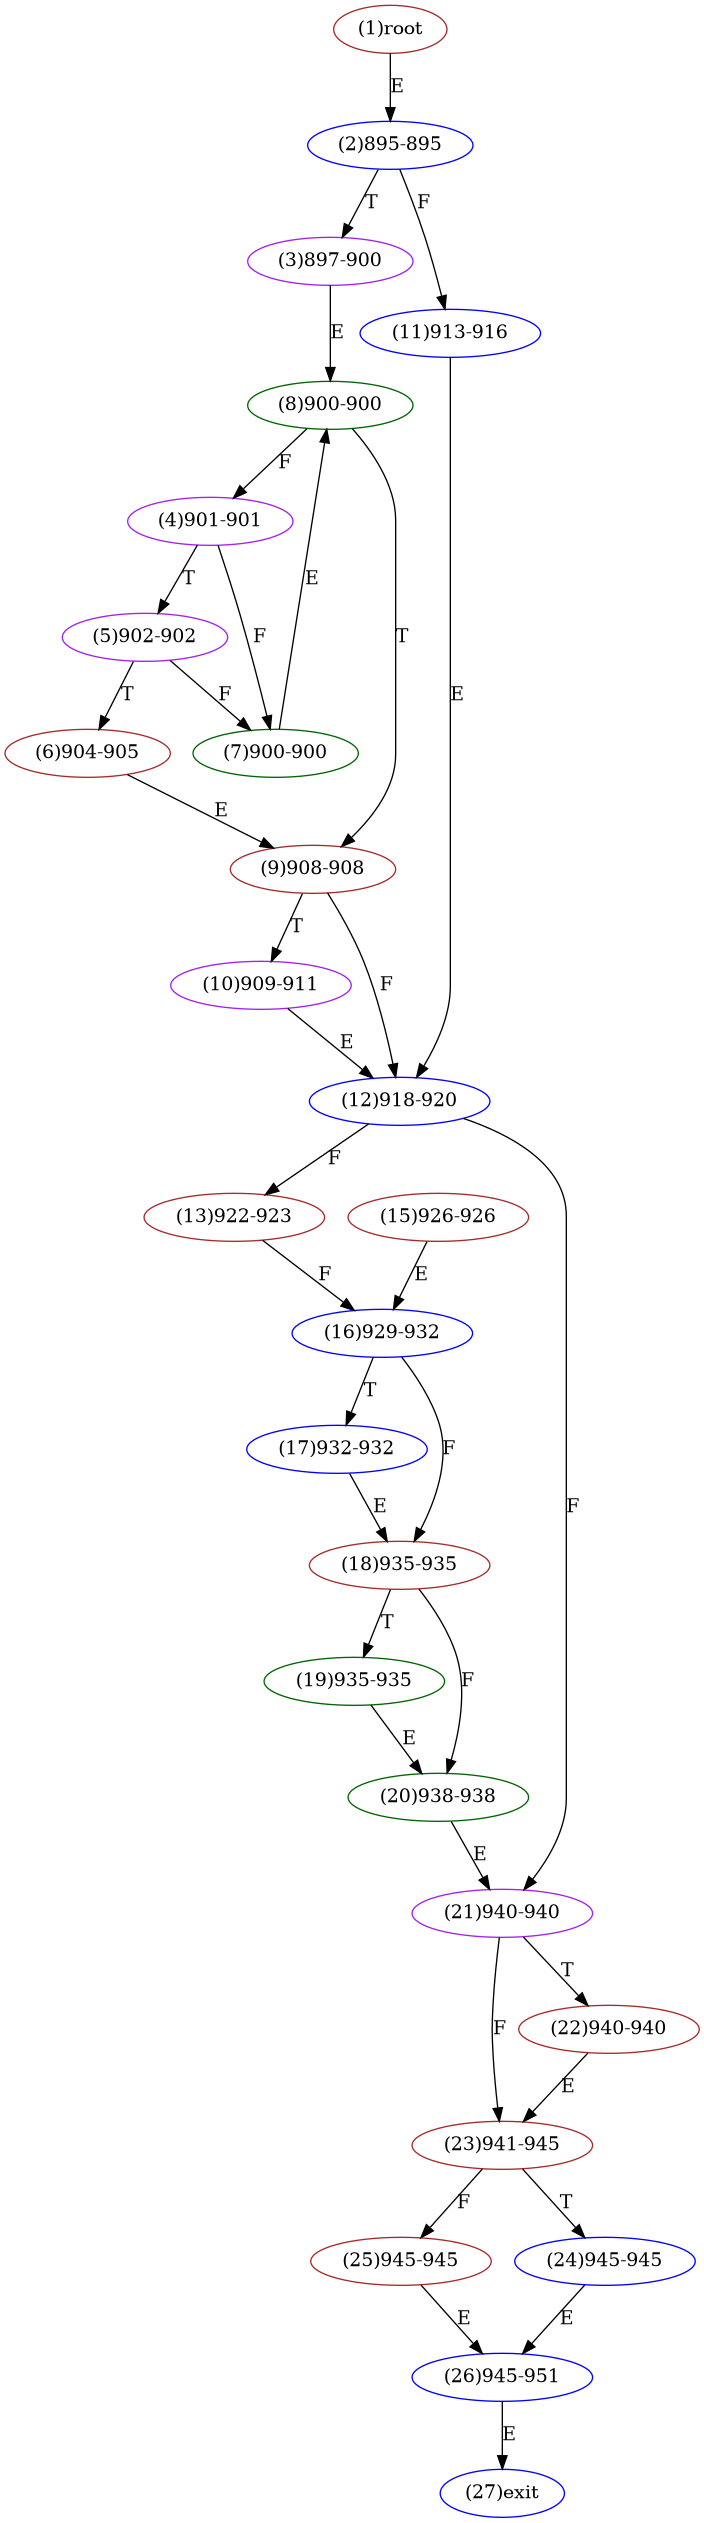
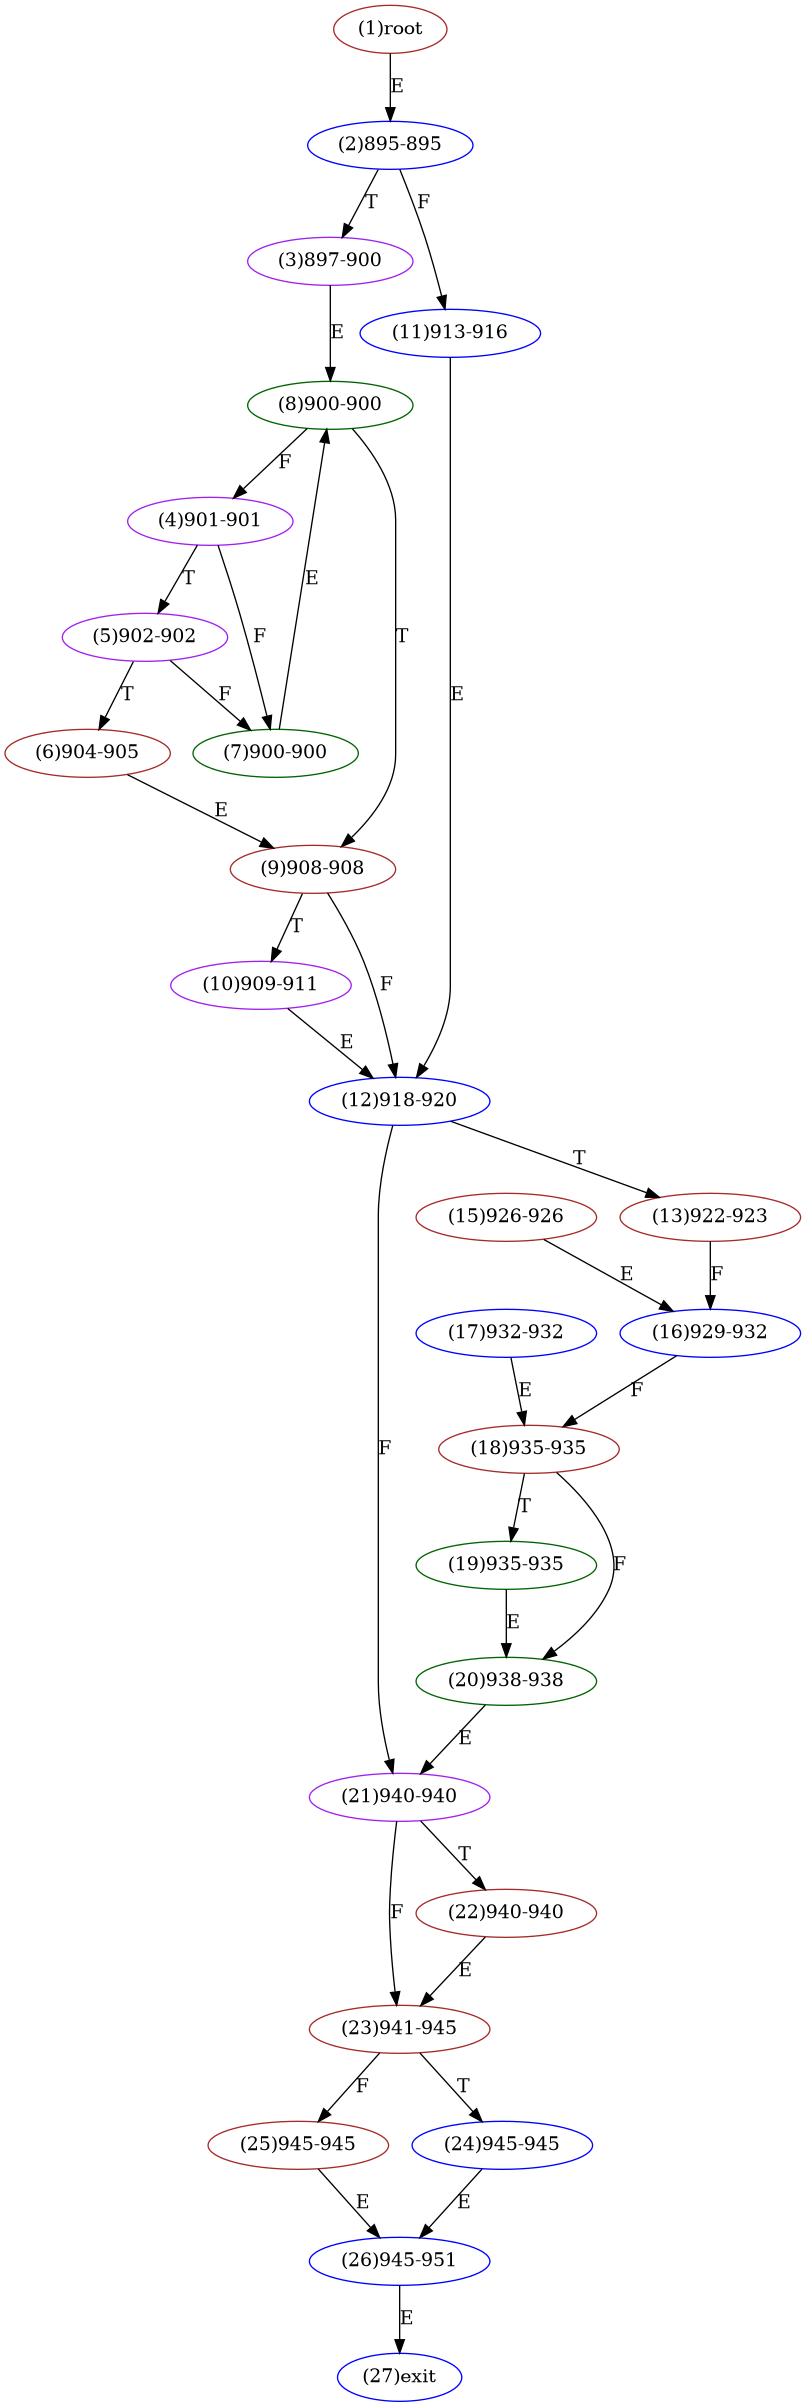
edge "(12)918-920" -> "(13)922-923": label "F" -> "T"
edge "(16)929-932" -> "(17)932-932": removed, label "T"
